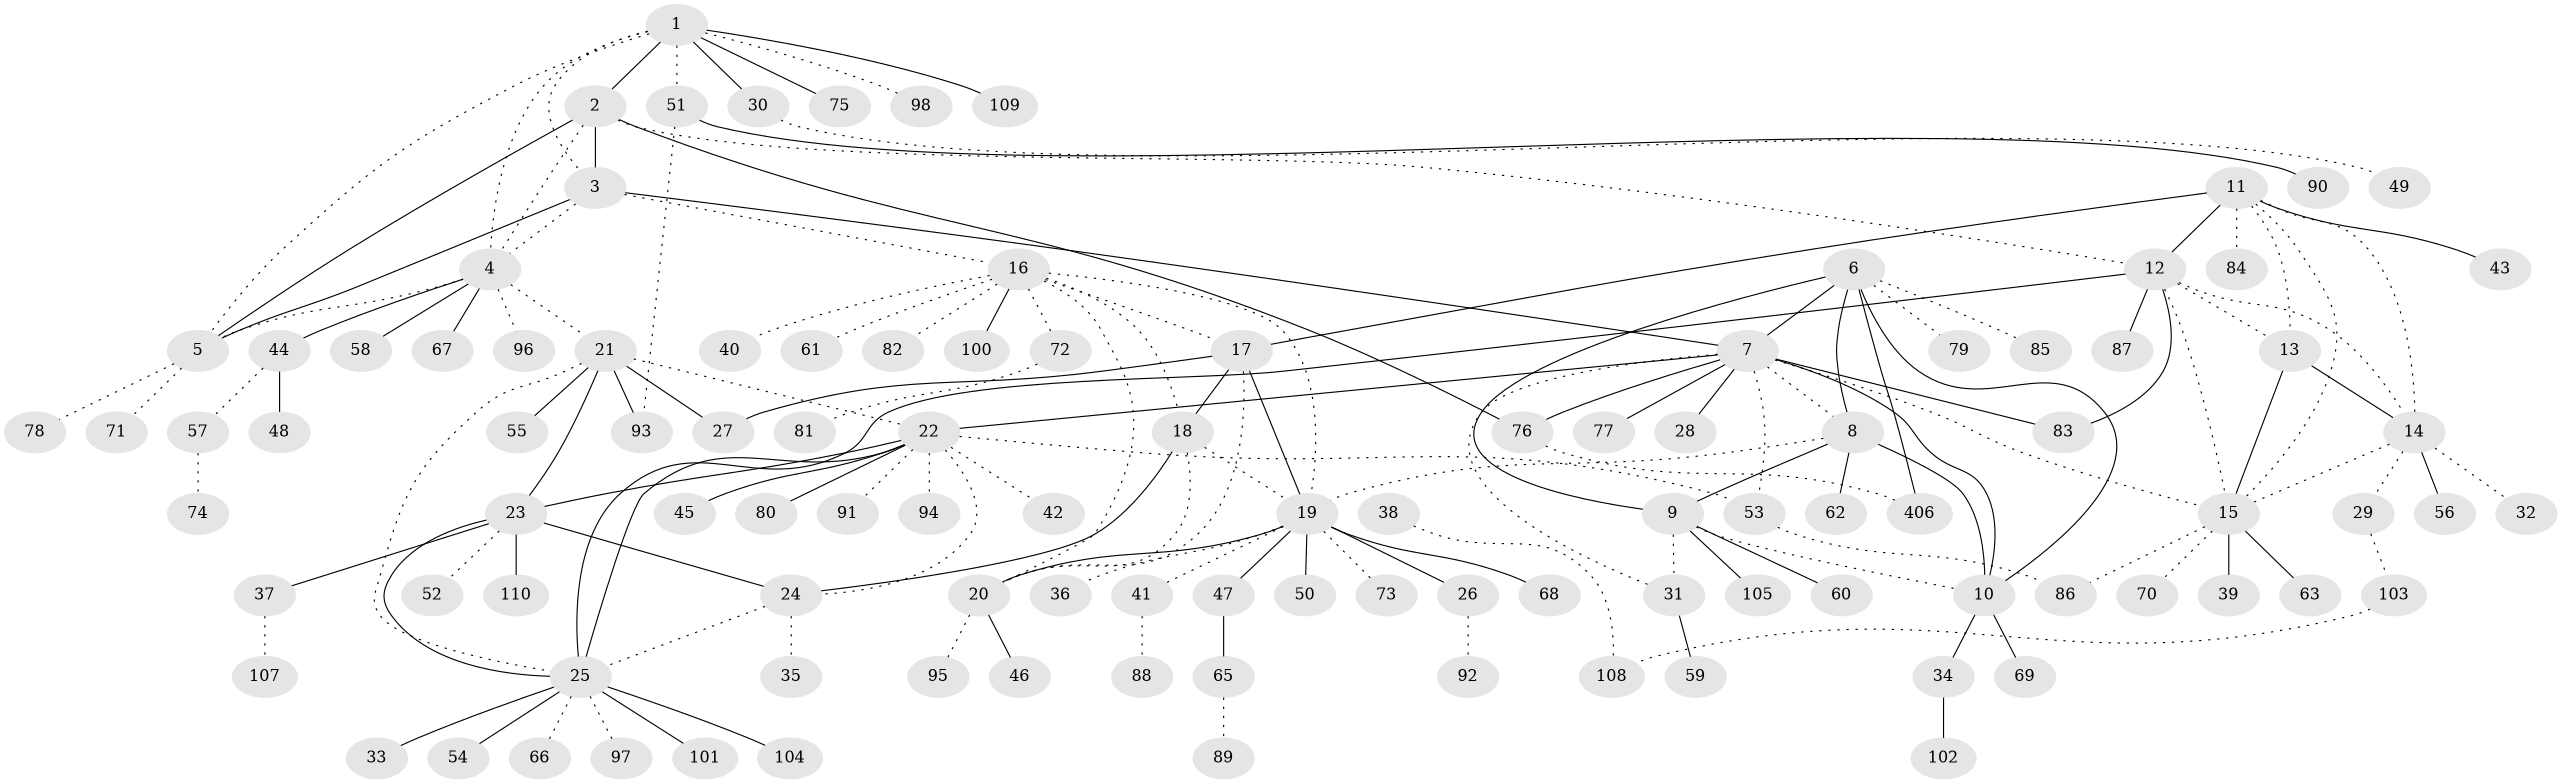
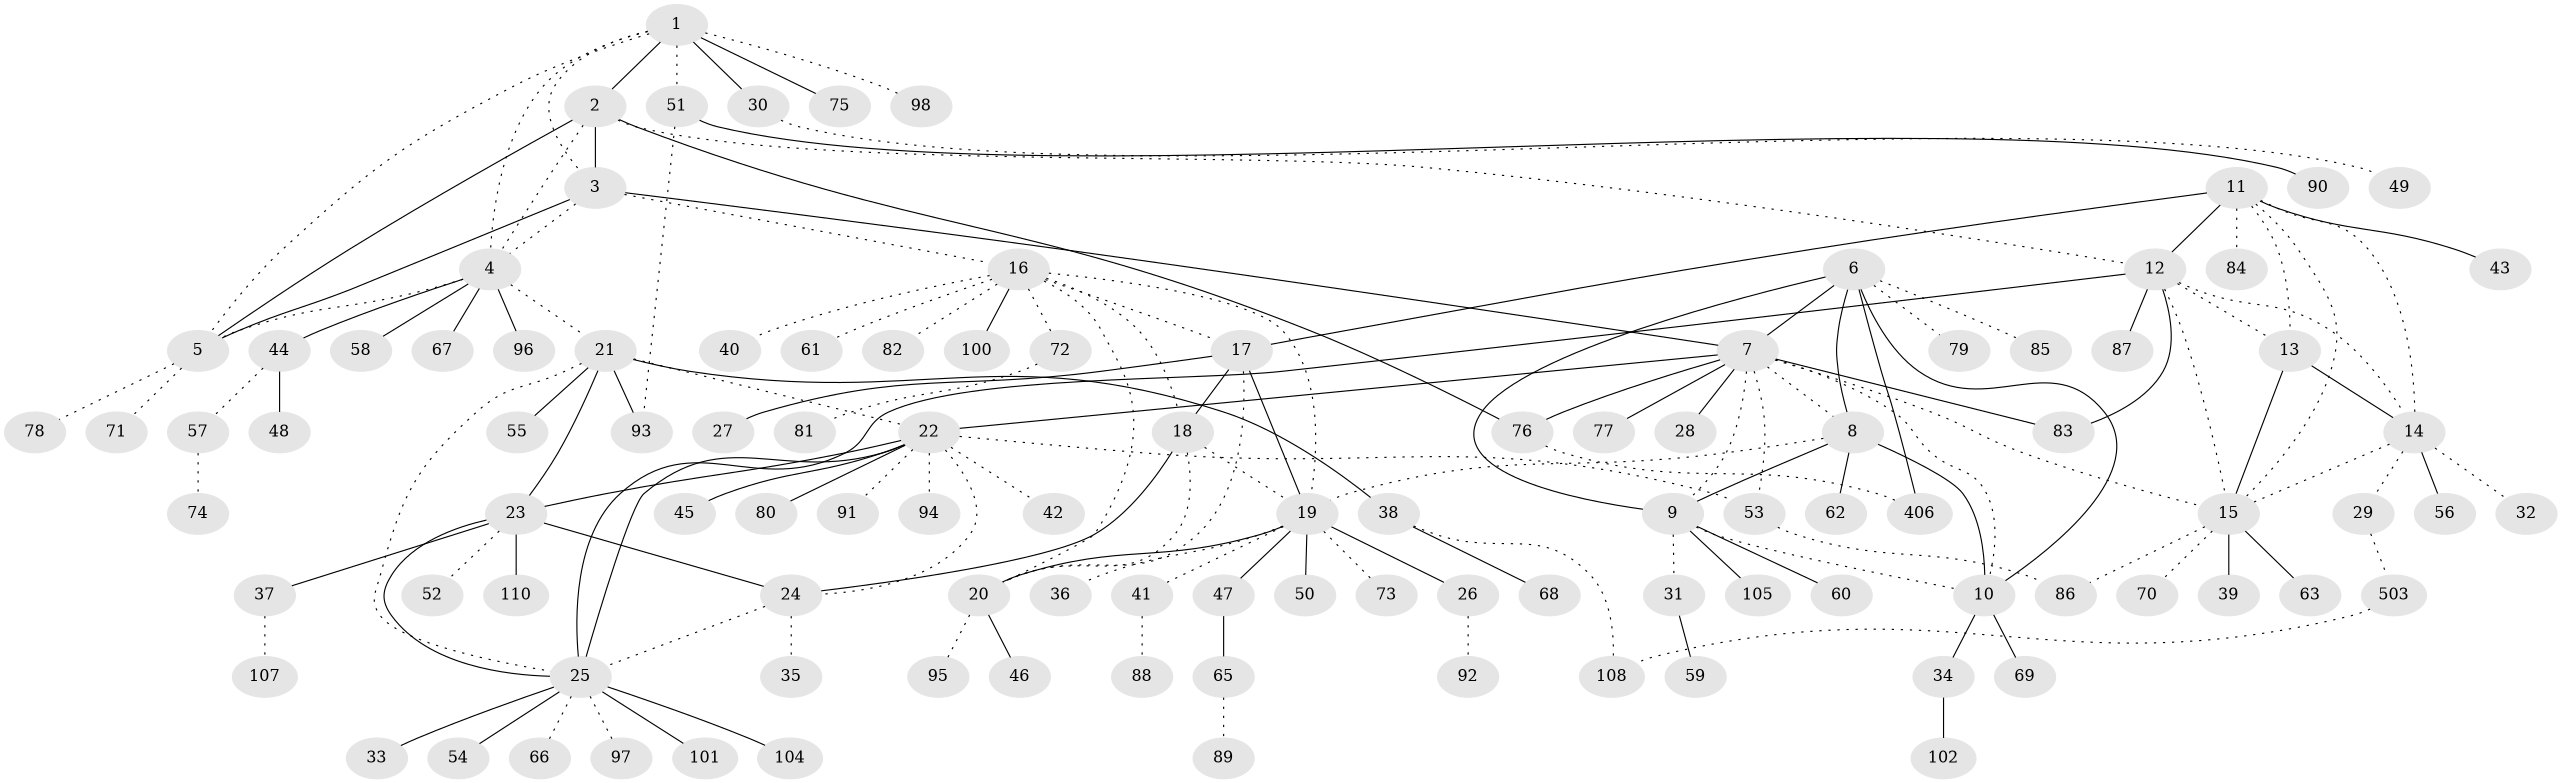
node "109": removed
edge "4" -- "96": style dotted -> solid
edge "21" -- "27": now "21" -- "38"
edge "7" -- "10": style solid -> dotted
edge "7" -- "31": now "7" -- "9"
edge "19" -- "68": now "38" -- "68"
node "103": label "103" -> "503"
